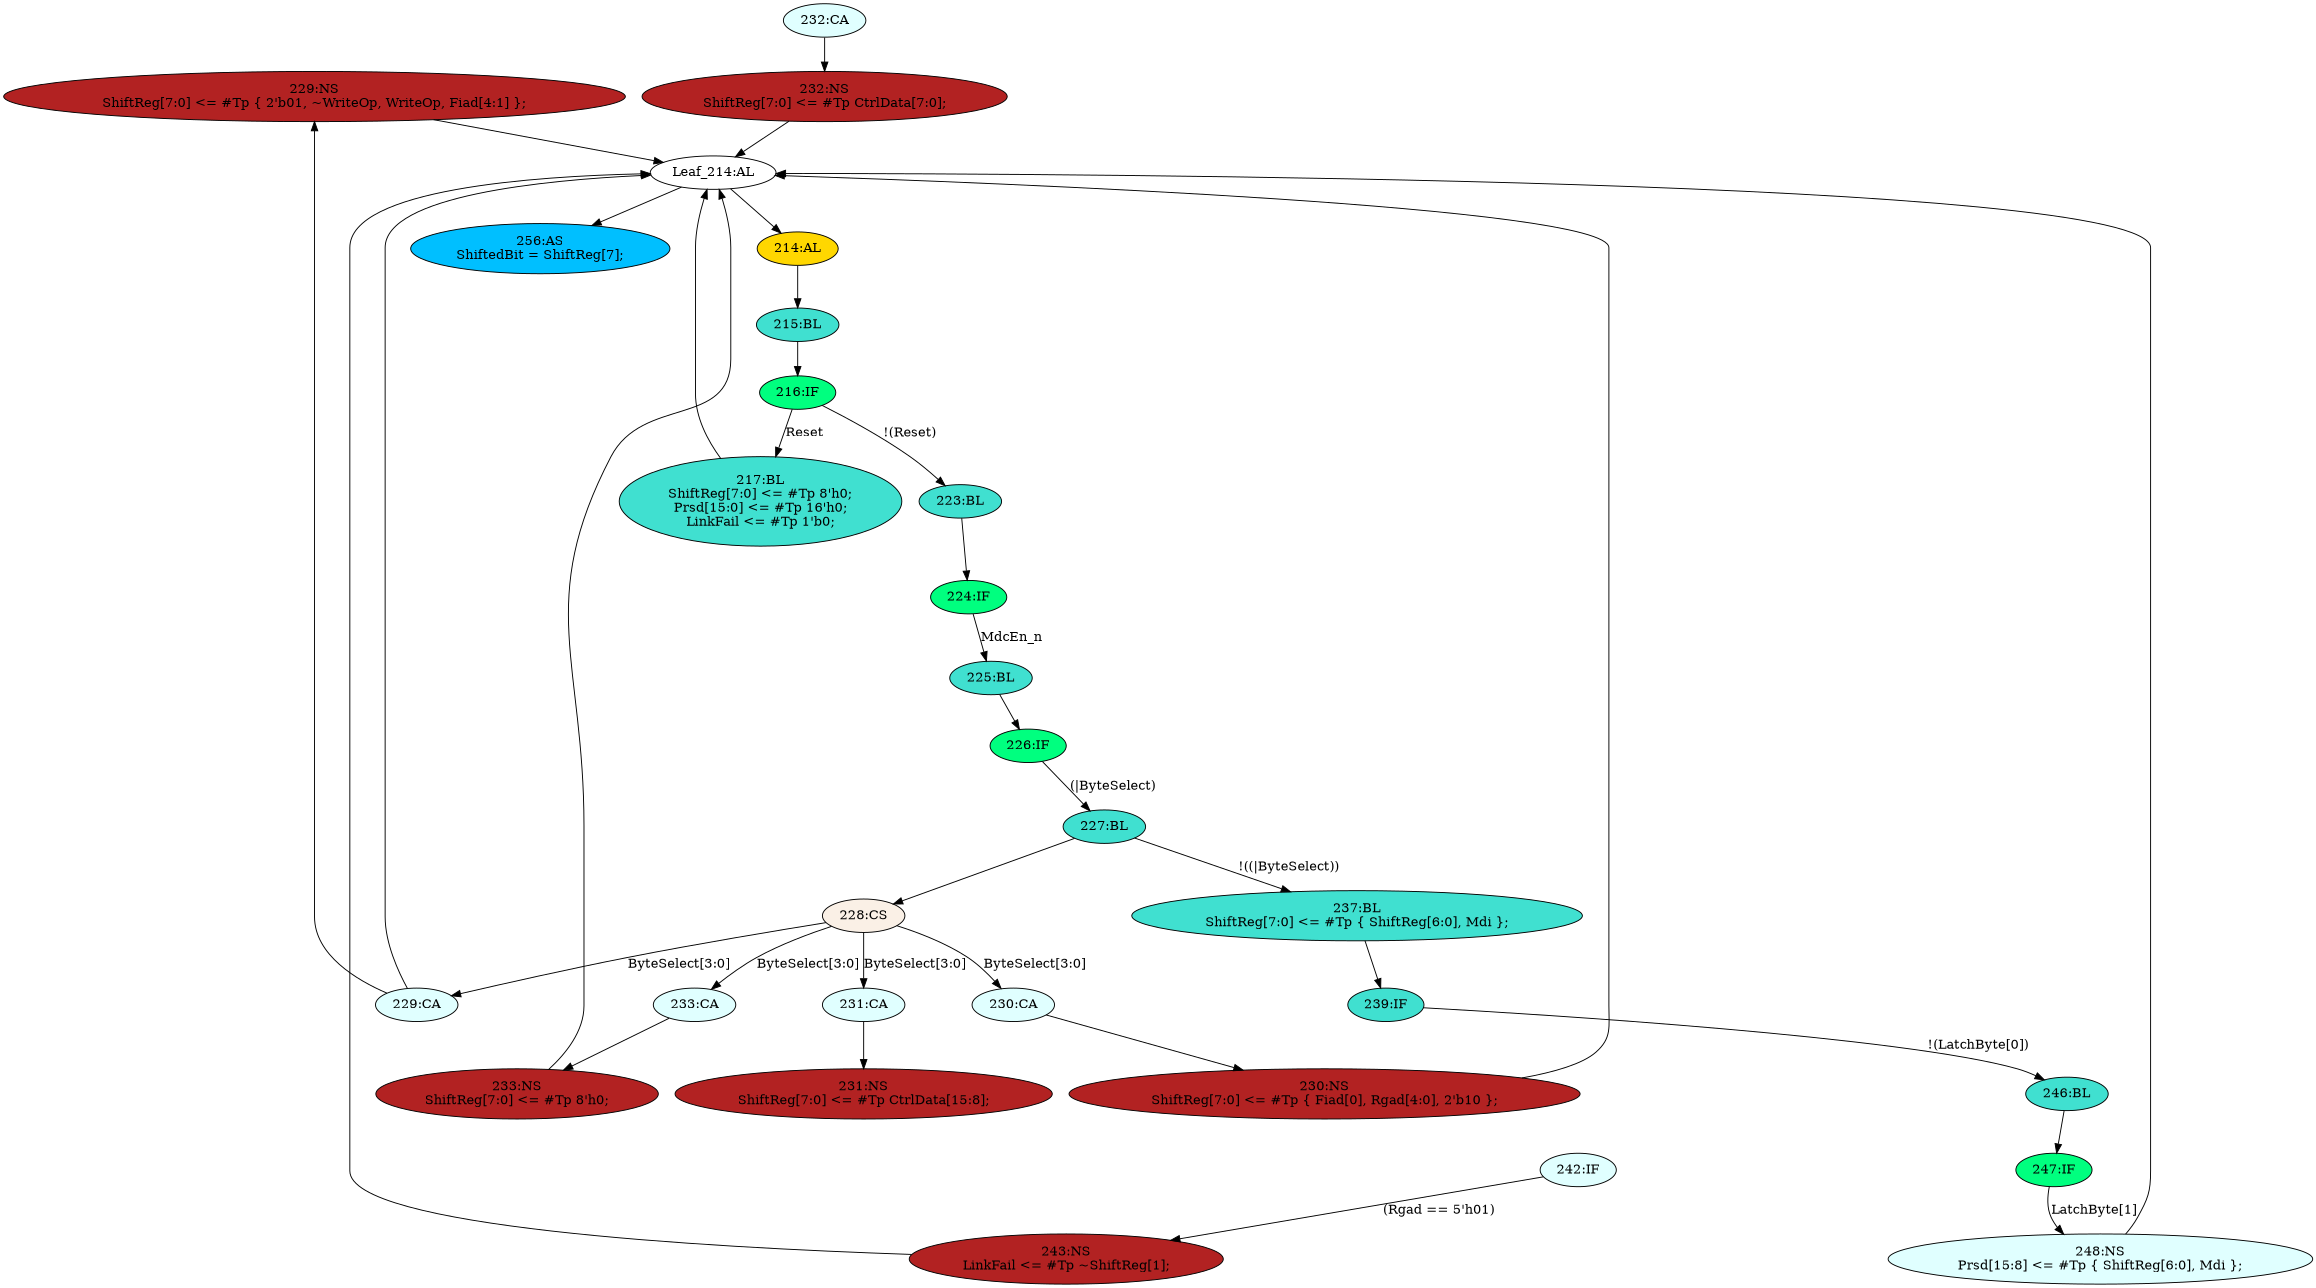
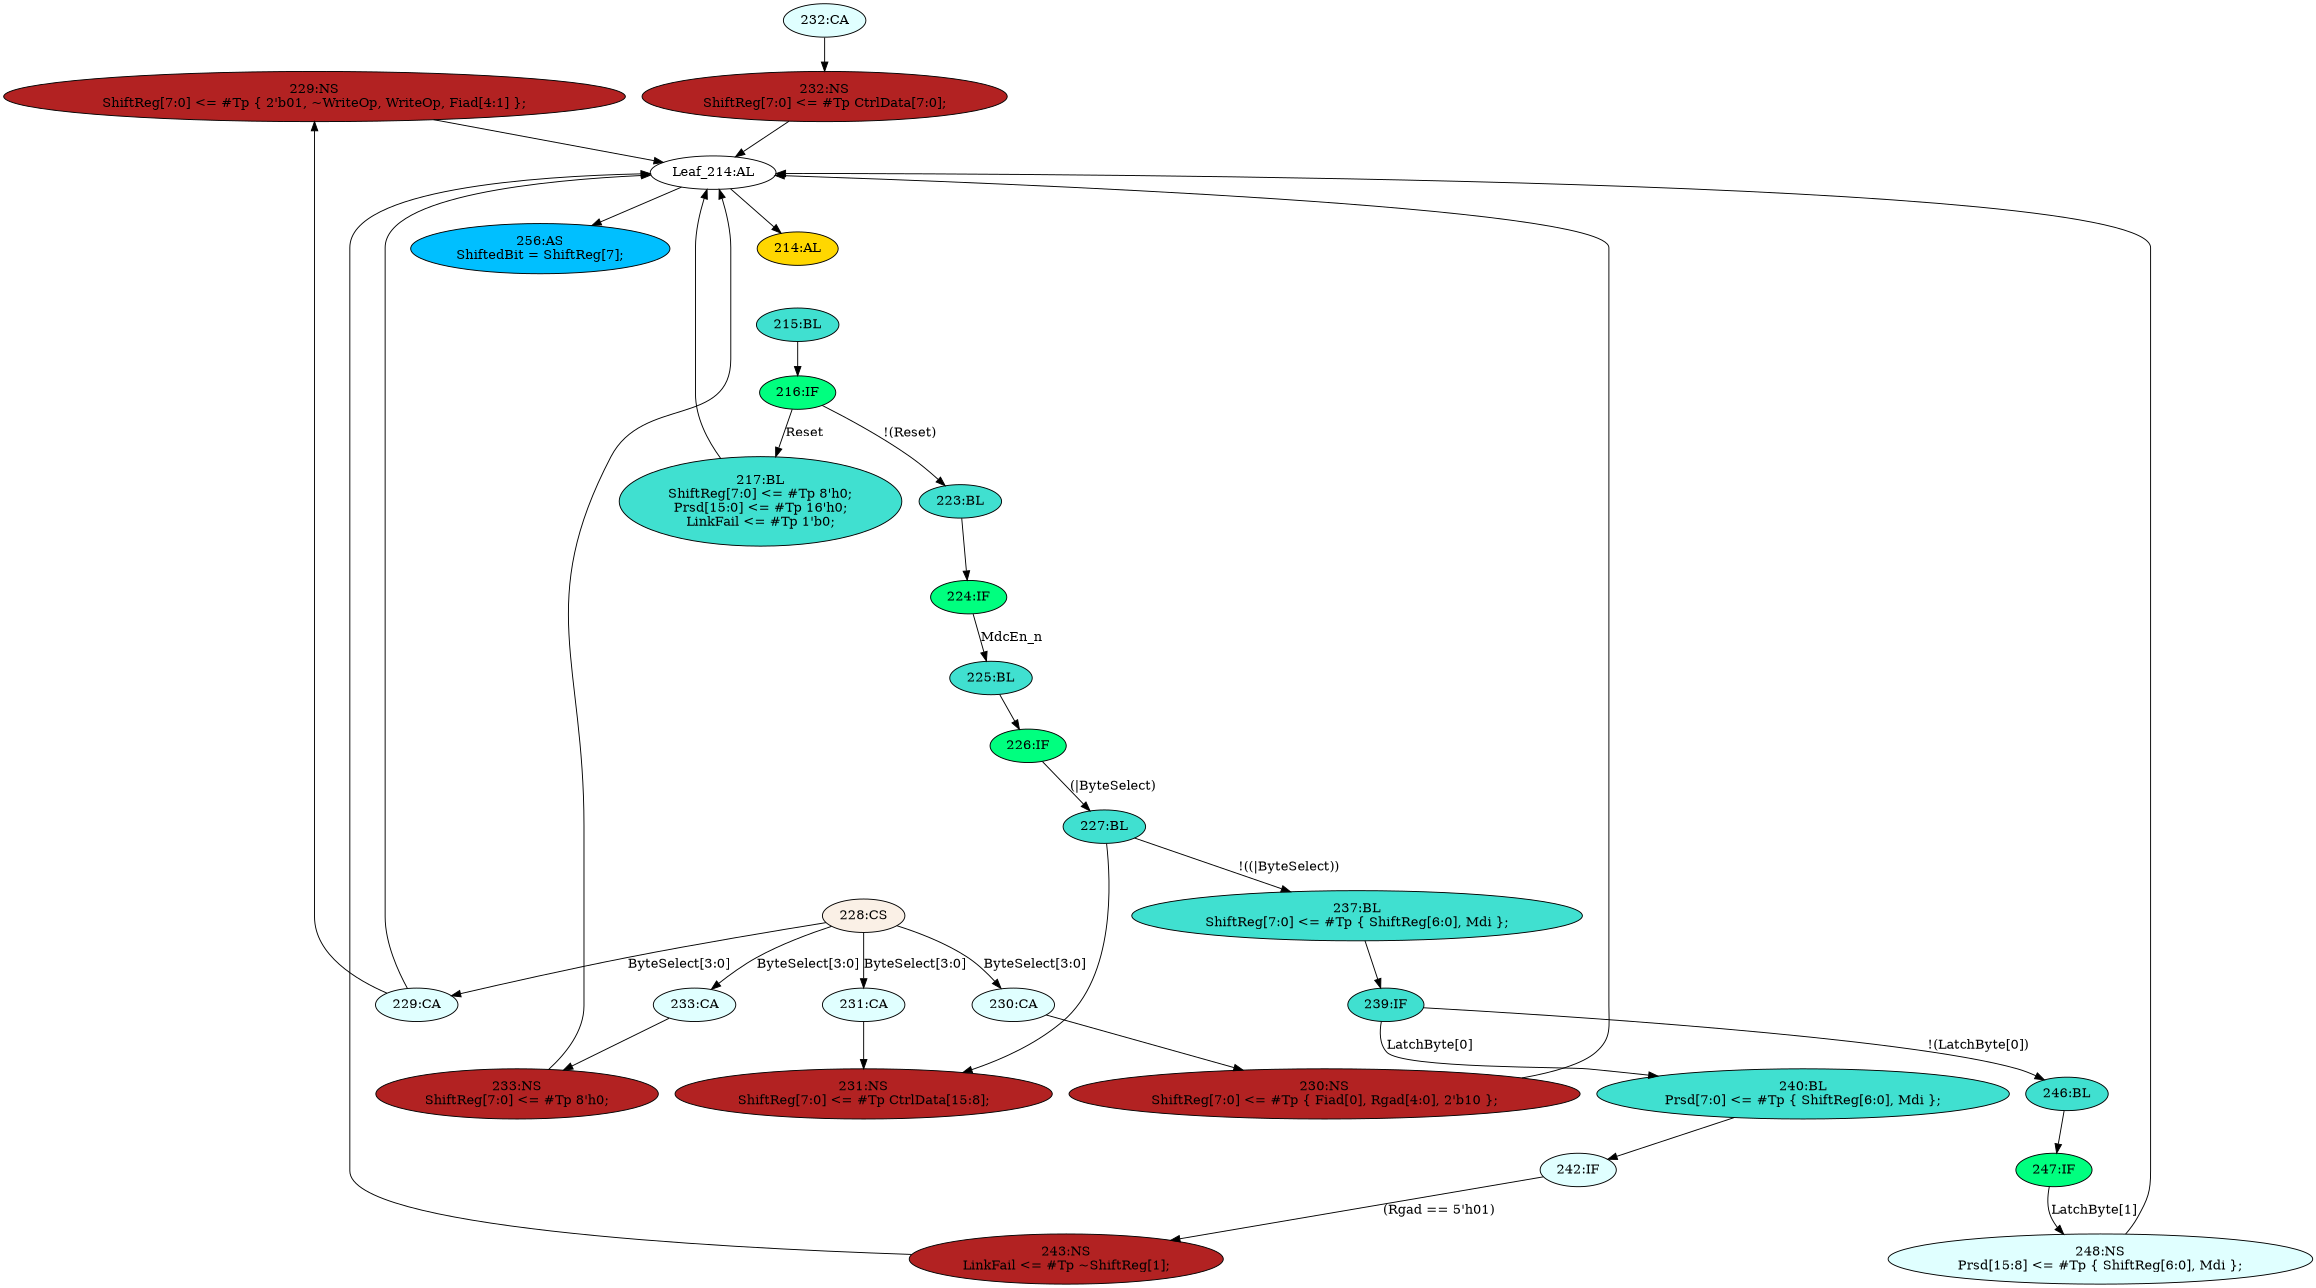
edge "214:AL" -> "215:BL": removed
edge "227:BL" -> "228:CS": now "227:BL" -> "231:NS ShiftReg[7:0] <= #Tp CtrlData[15:8];"
node "240:BL Prsd[7:0] <= #Tp { ShiftReg[6:0], Mdi };": added
